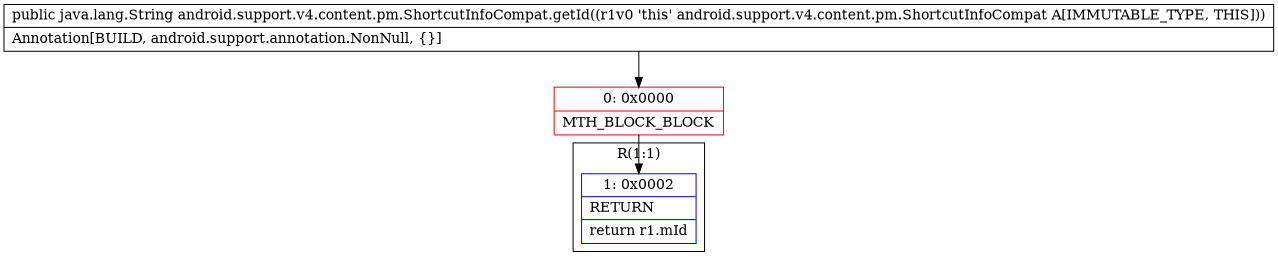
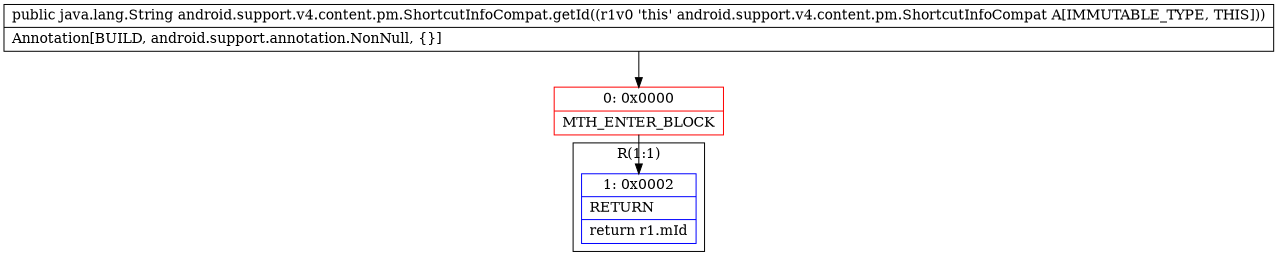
node "0: 0x0000": text "MTH_BLOCK_BLOCK" -> "MTH_ENTER_BLOCK"
